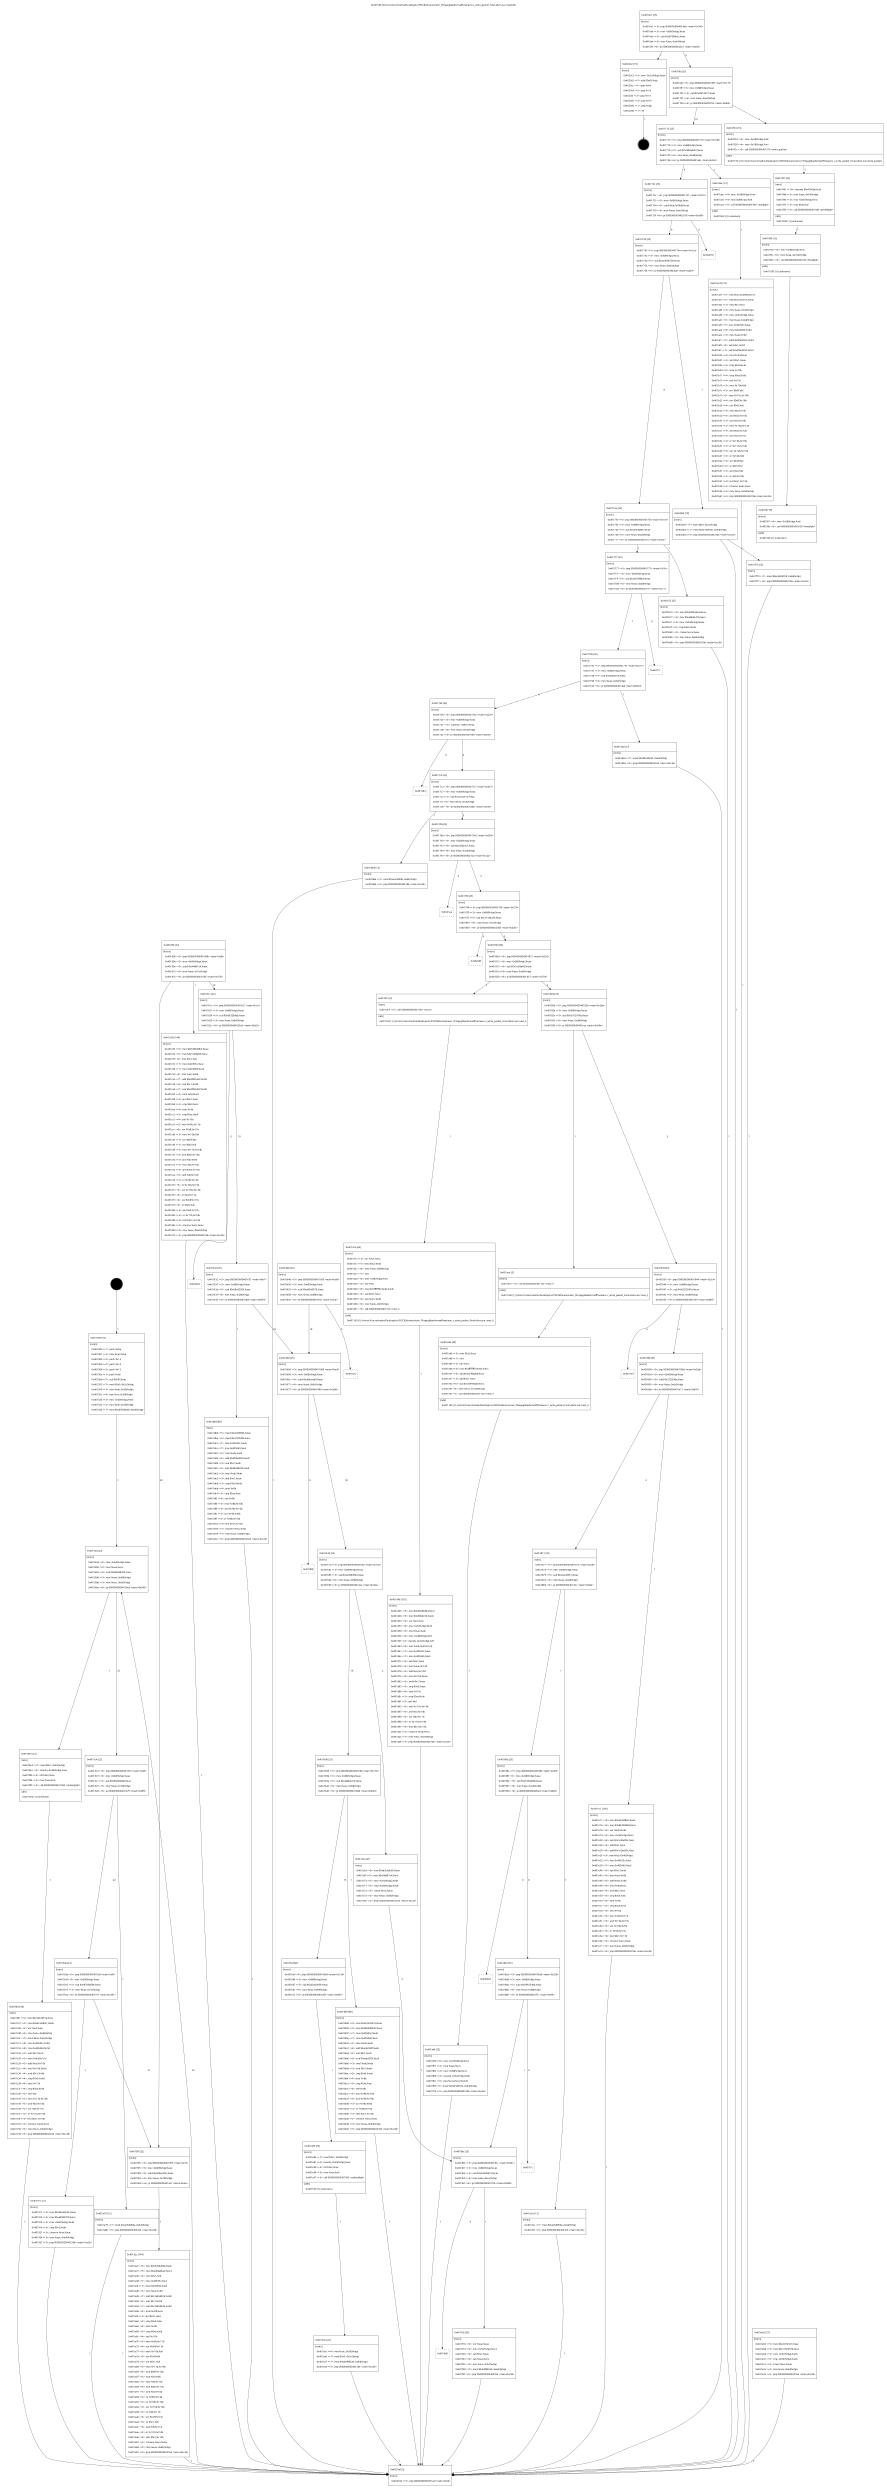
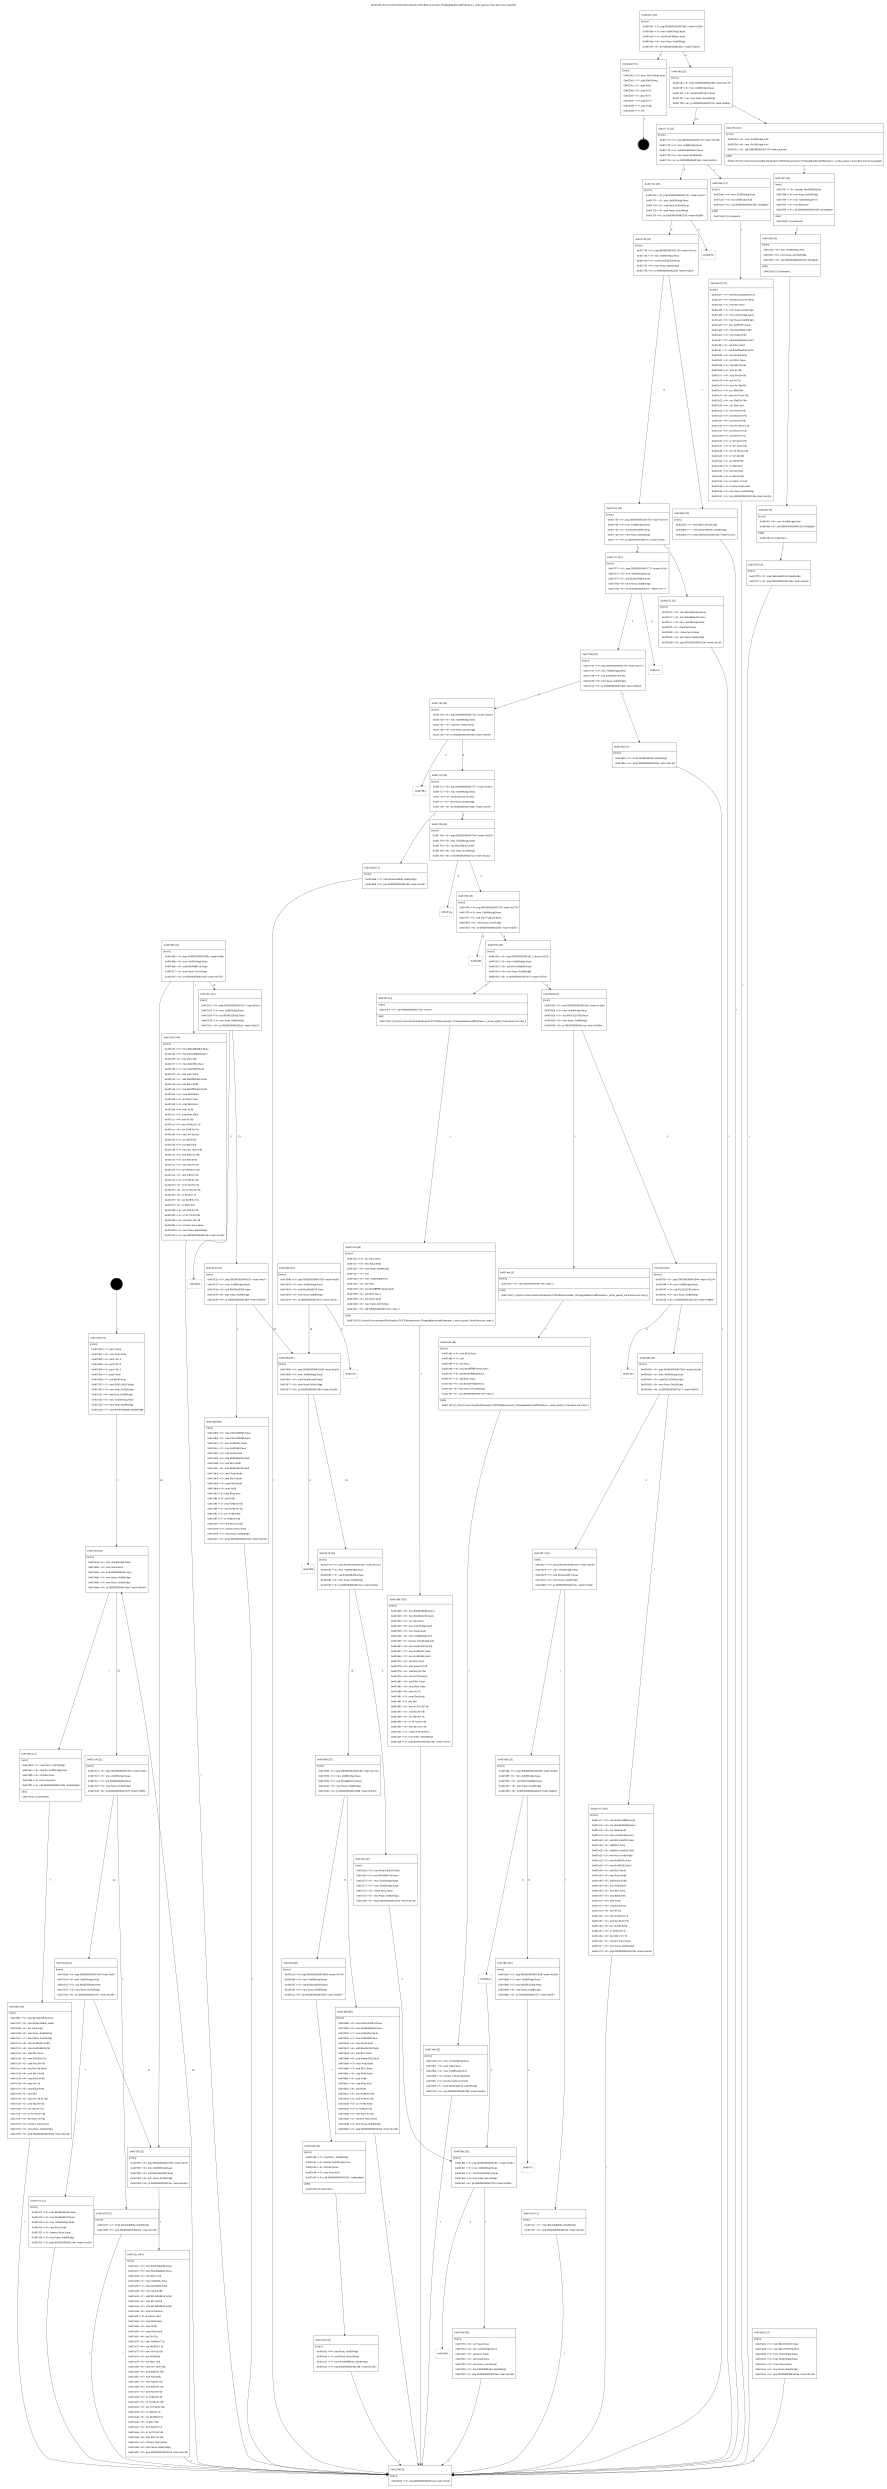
edge "0x4020af [19]" -> "0x401f70 [12]": now "0x401f67 [9]" -> "0x401f70 [12]"
edge "0x4018a3 [25]" -> "0x4018bc [25]": now "0x4020ed" -> "0x4018bc [25]"
